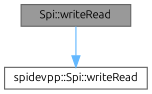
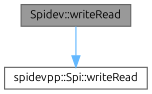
node "Spi::writeRead": label "Spi::writeRead" -> "Spidev::writeRead"
